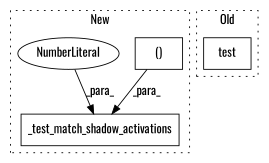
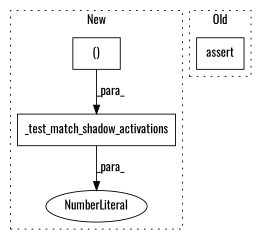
node "test": label "test" -> "assert"
edge "NumberLiteral" -> "_test_match_shadow_activations": reversed
